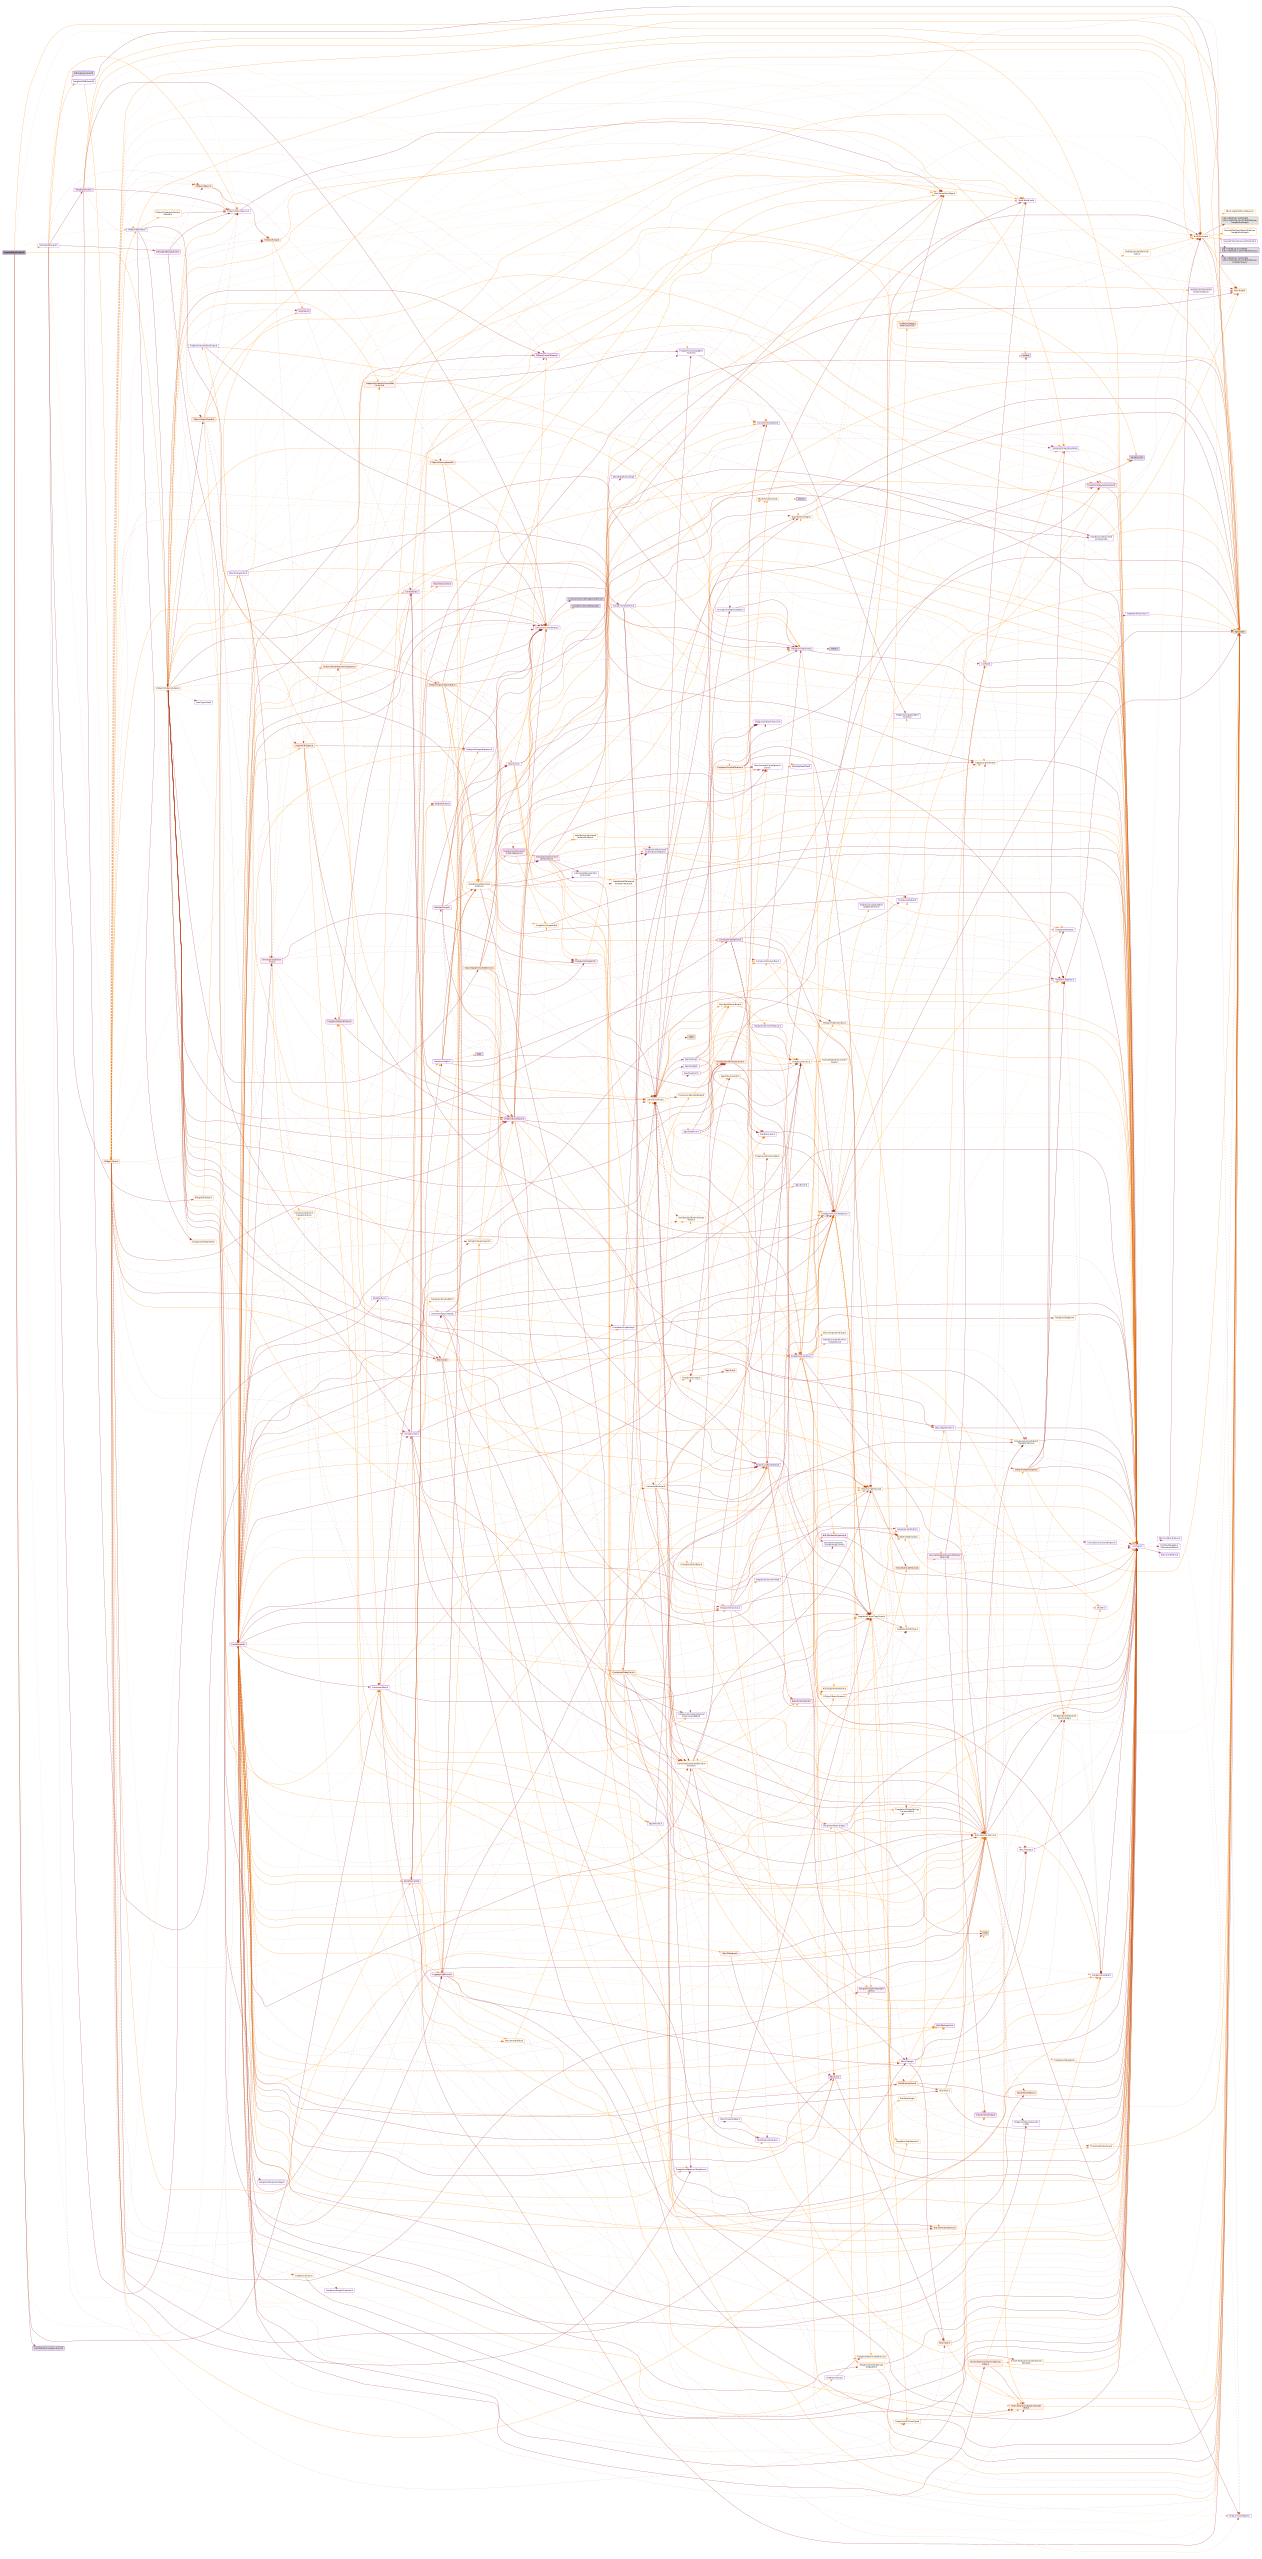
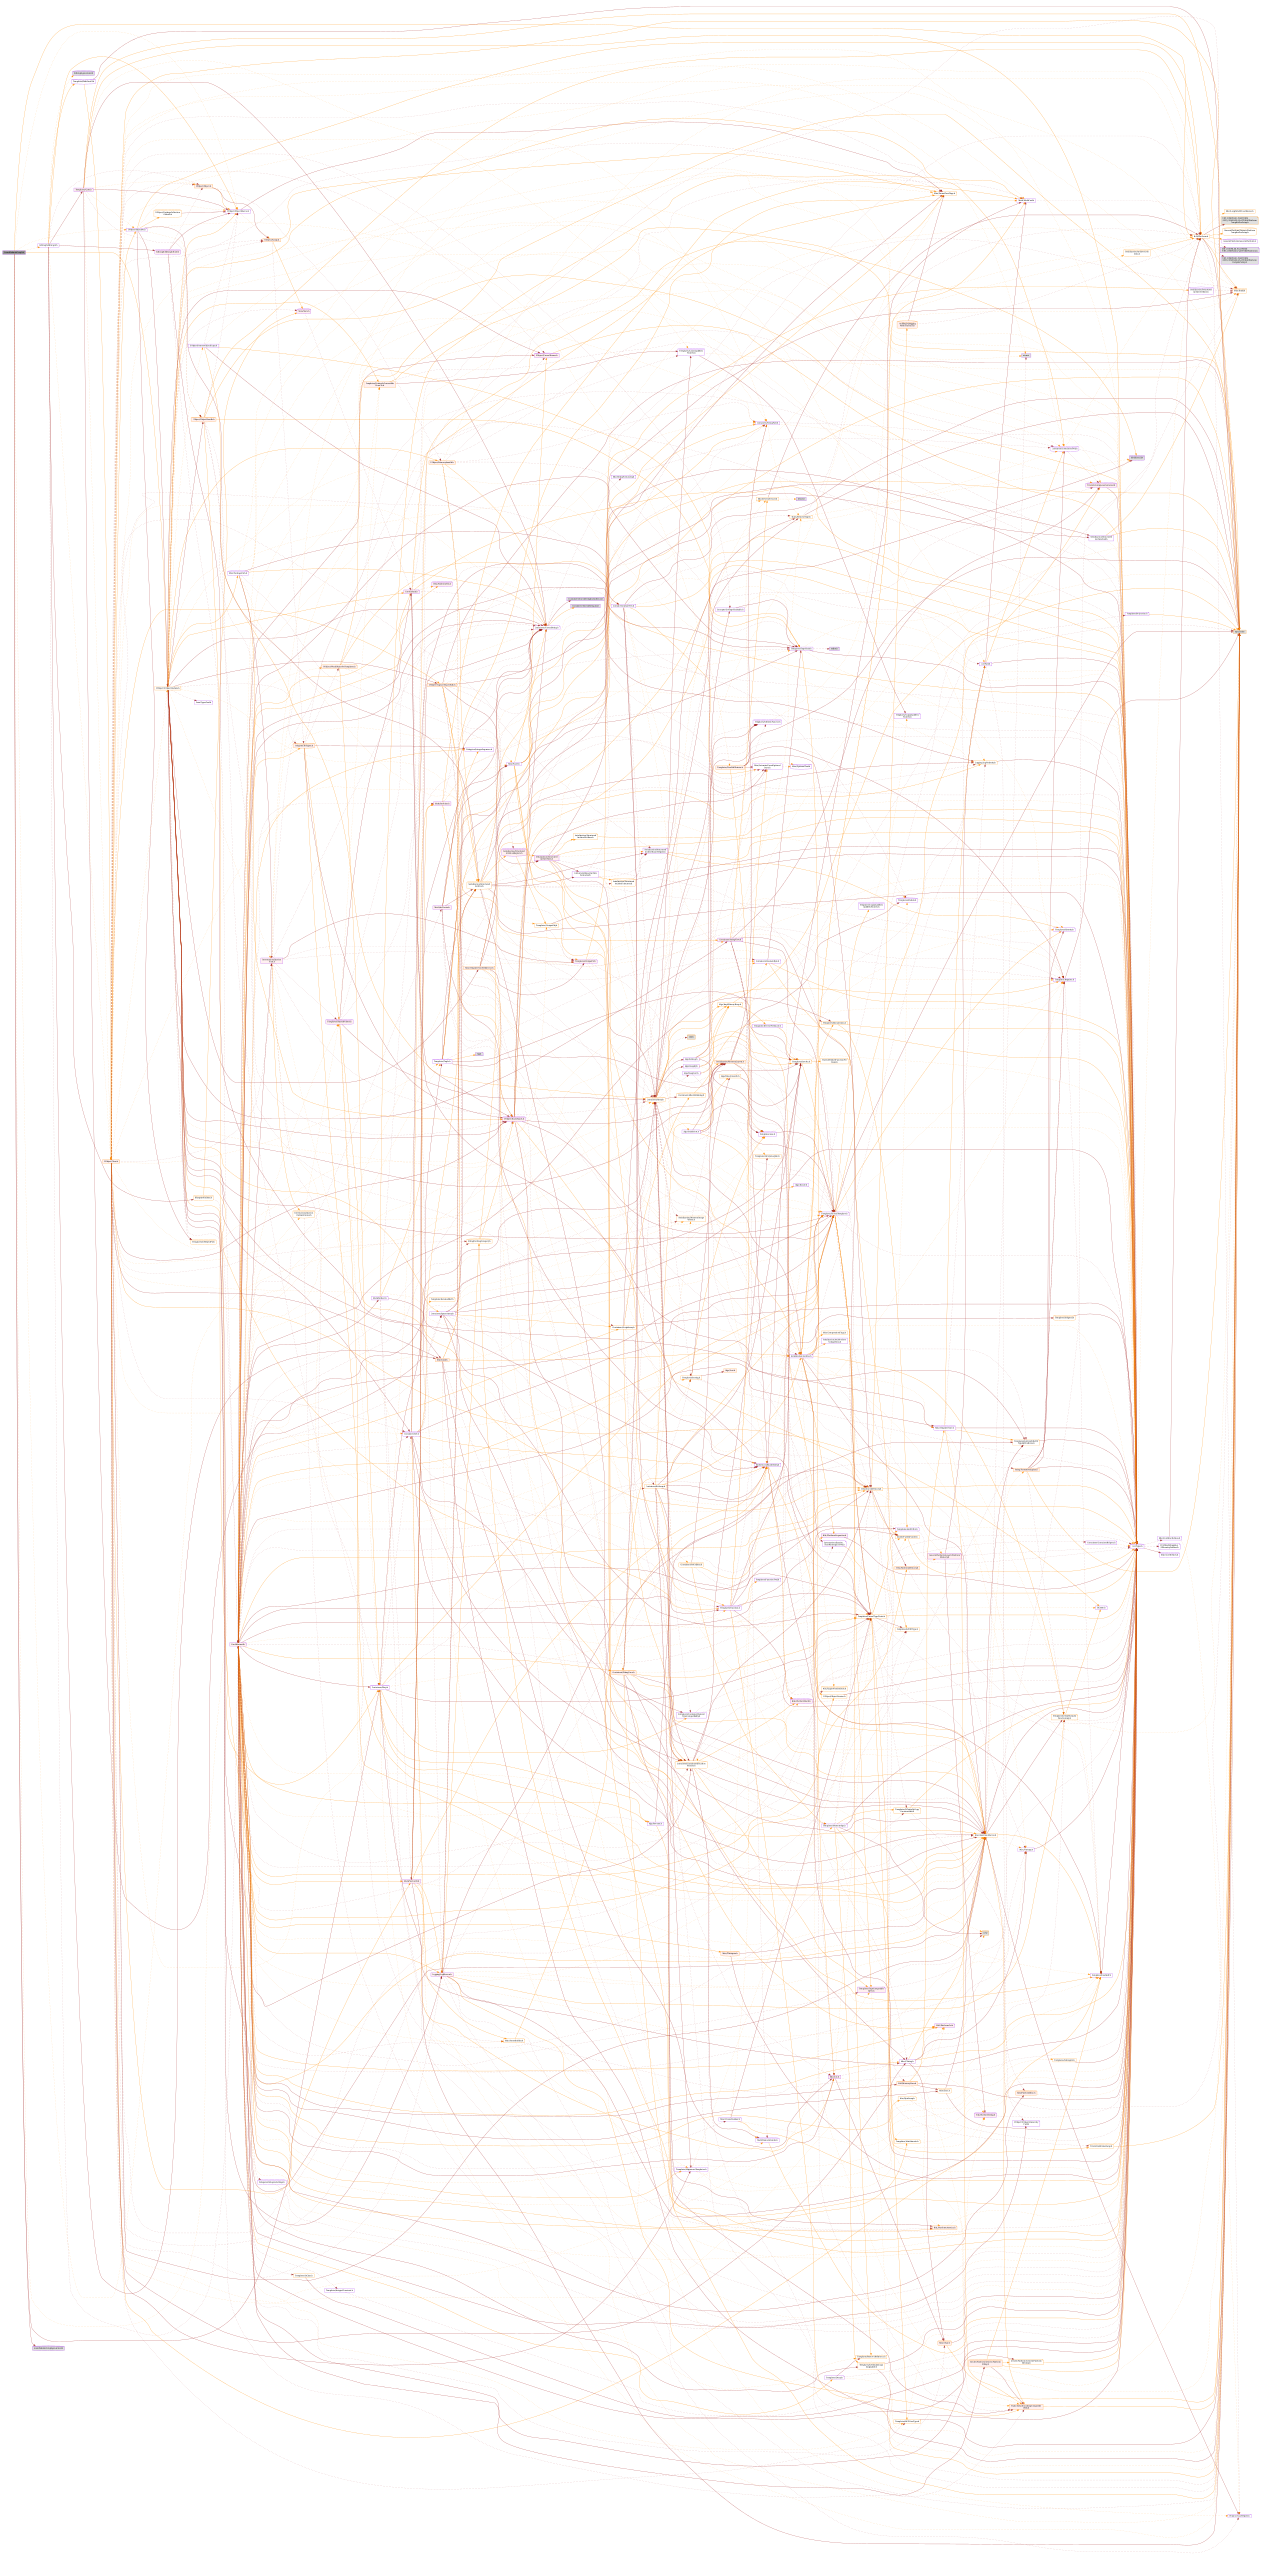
node "Containers/ScriptArray.h": color purple -> darkorange
